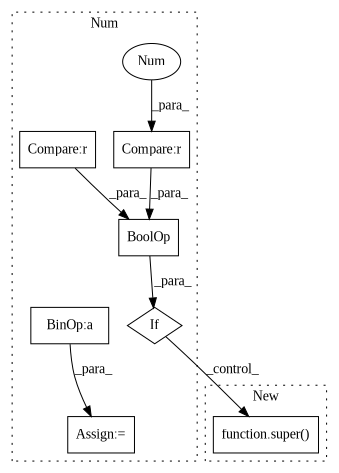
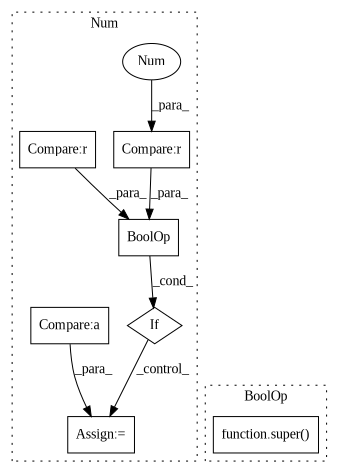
edge "BoolOp" -> "If": label "_para_" -> "_cond_"
node "BinOp:a": label "BinOp:a" -> "Compare:a"
edge "If" -> "function.super()": now "If" -> "Assign:="
cluster "New": label "New" -> "BoolOp"
